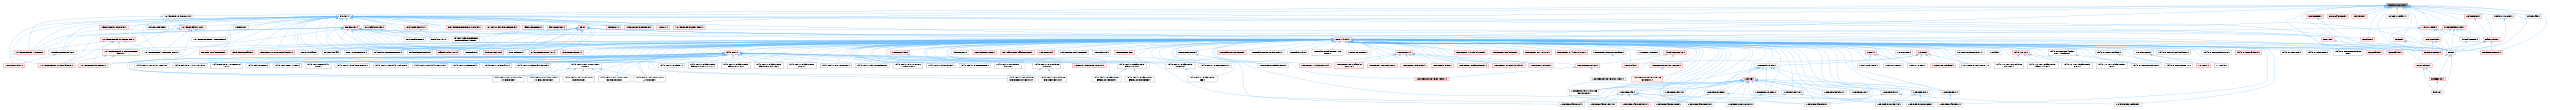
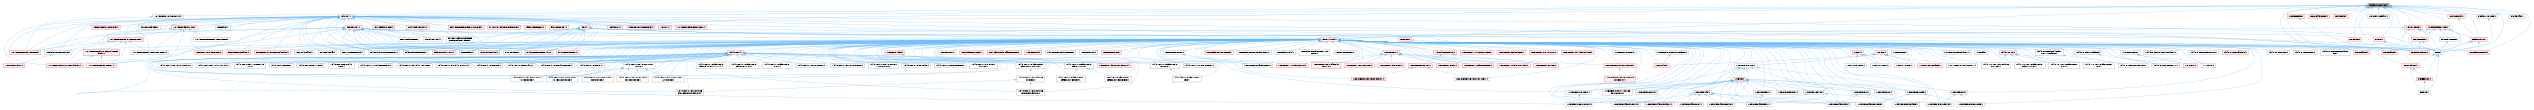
edge "AbilityTask_WaitAttribute Change.h" -> "AbilityTask.h": now "AbilityTask_WaitAttribute Change.h" -> "AbilityTask_WaitGameplay EffectStackChange.h"
node "AbilityTask_WaitGameplay EffectApplied_Target.h": label "AbilityTask_WaitGameplay EffectApplied_Target.h" -> "Hearing_WaitGameplay EffectApplied_Target.h"
